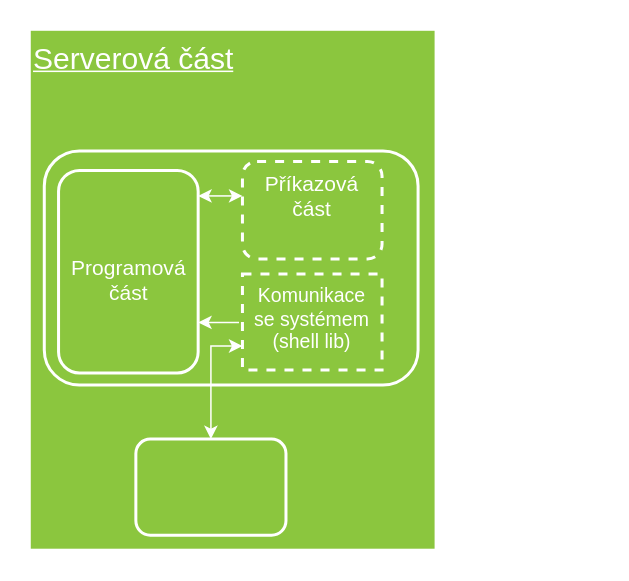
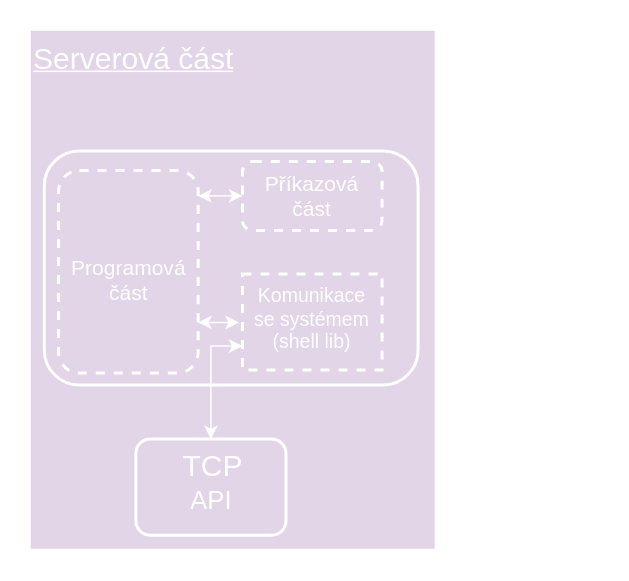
node "Příkazová část": size 140x98 -> 140x69
node "Programová část": style solid -> dashed
node "Serverová část": fillcolor #8bc63e -> #e1d5e7
edge "Komunikace se systémem (shell lib)" -> "Programová část": arrowhead none -> classic
node "TCP": added
node "API": added
